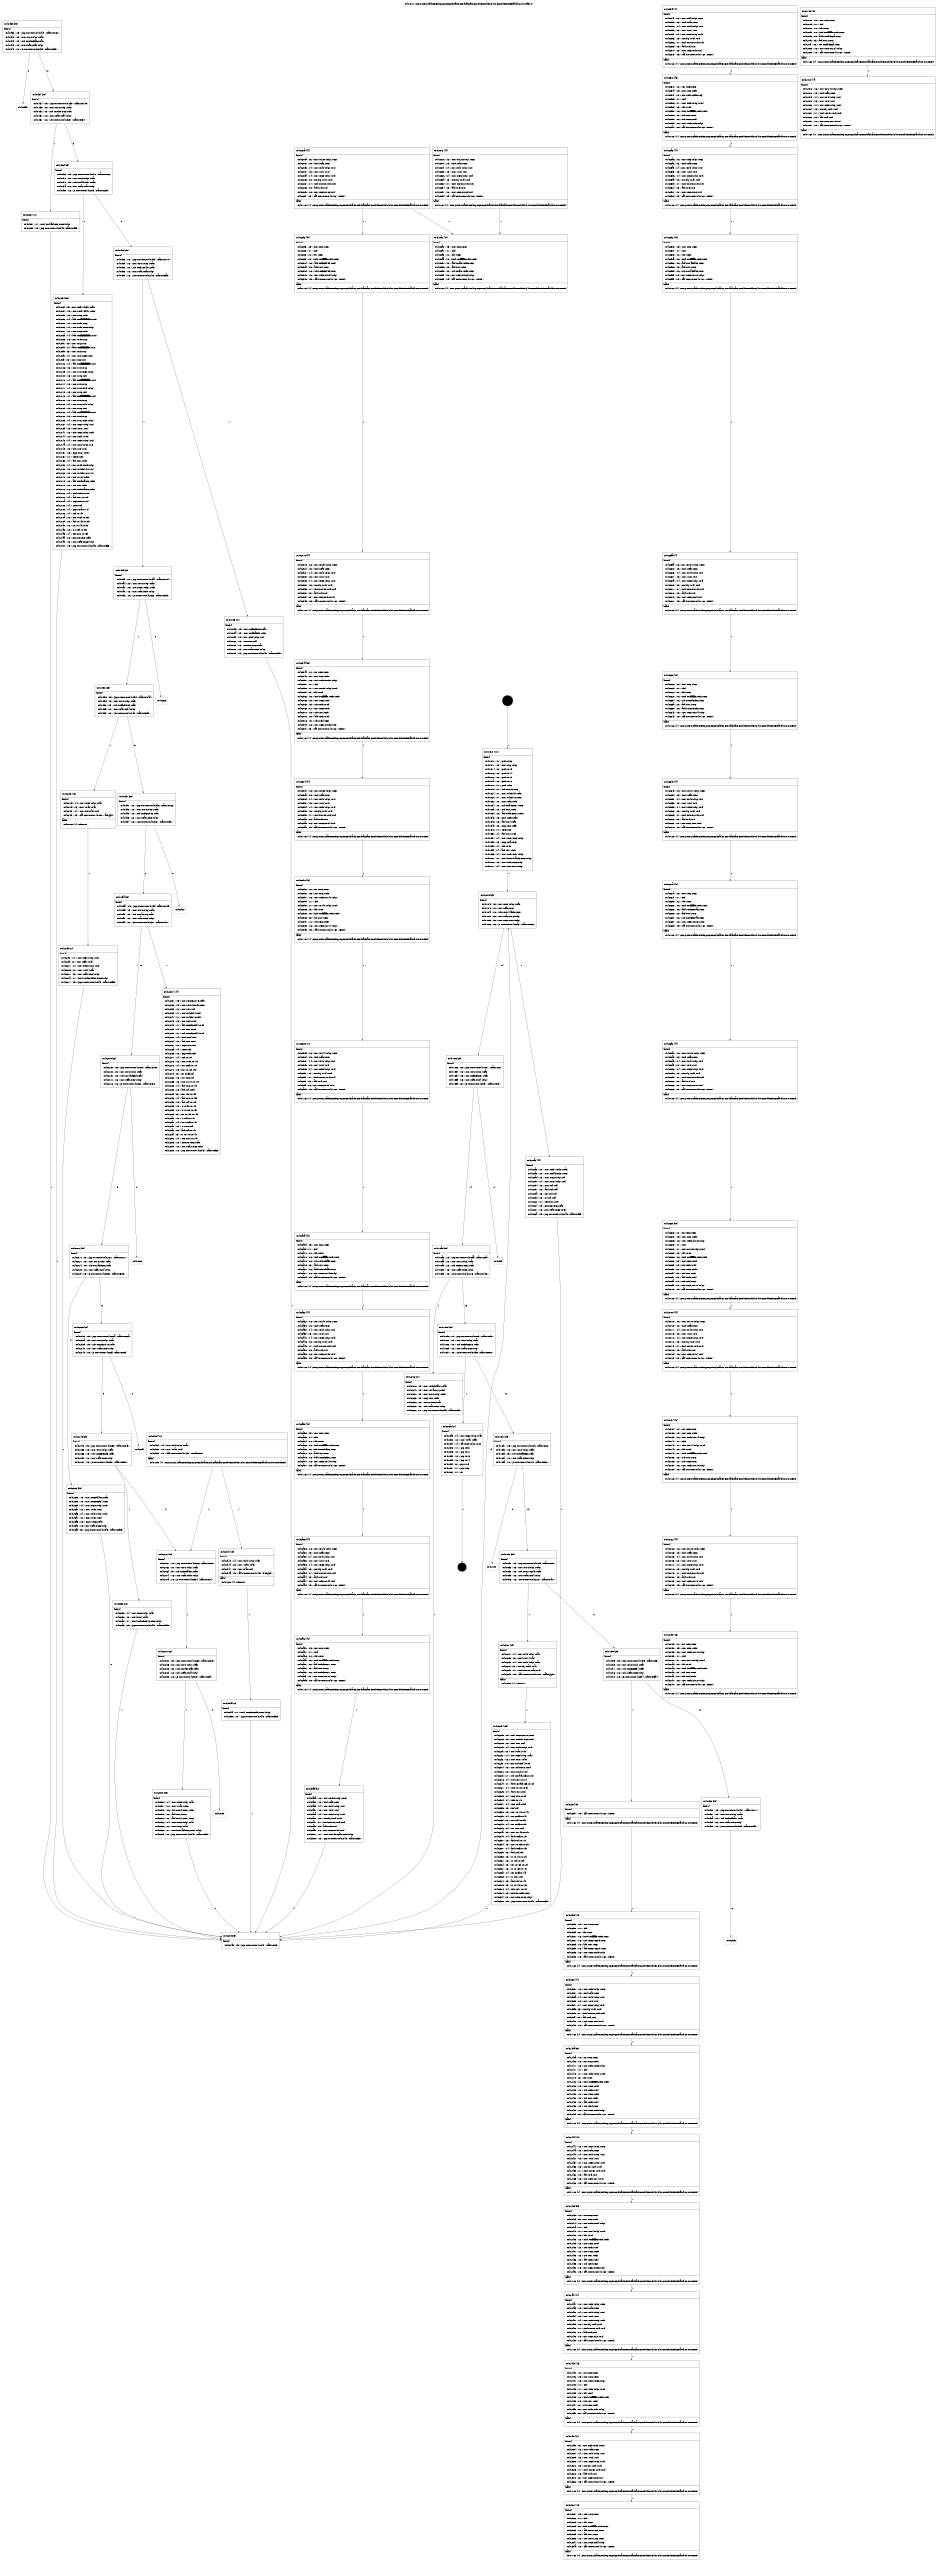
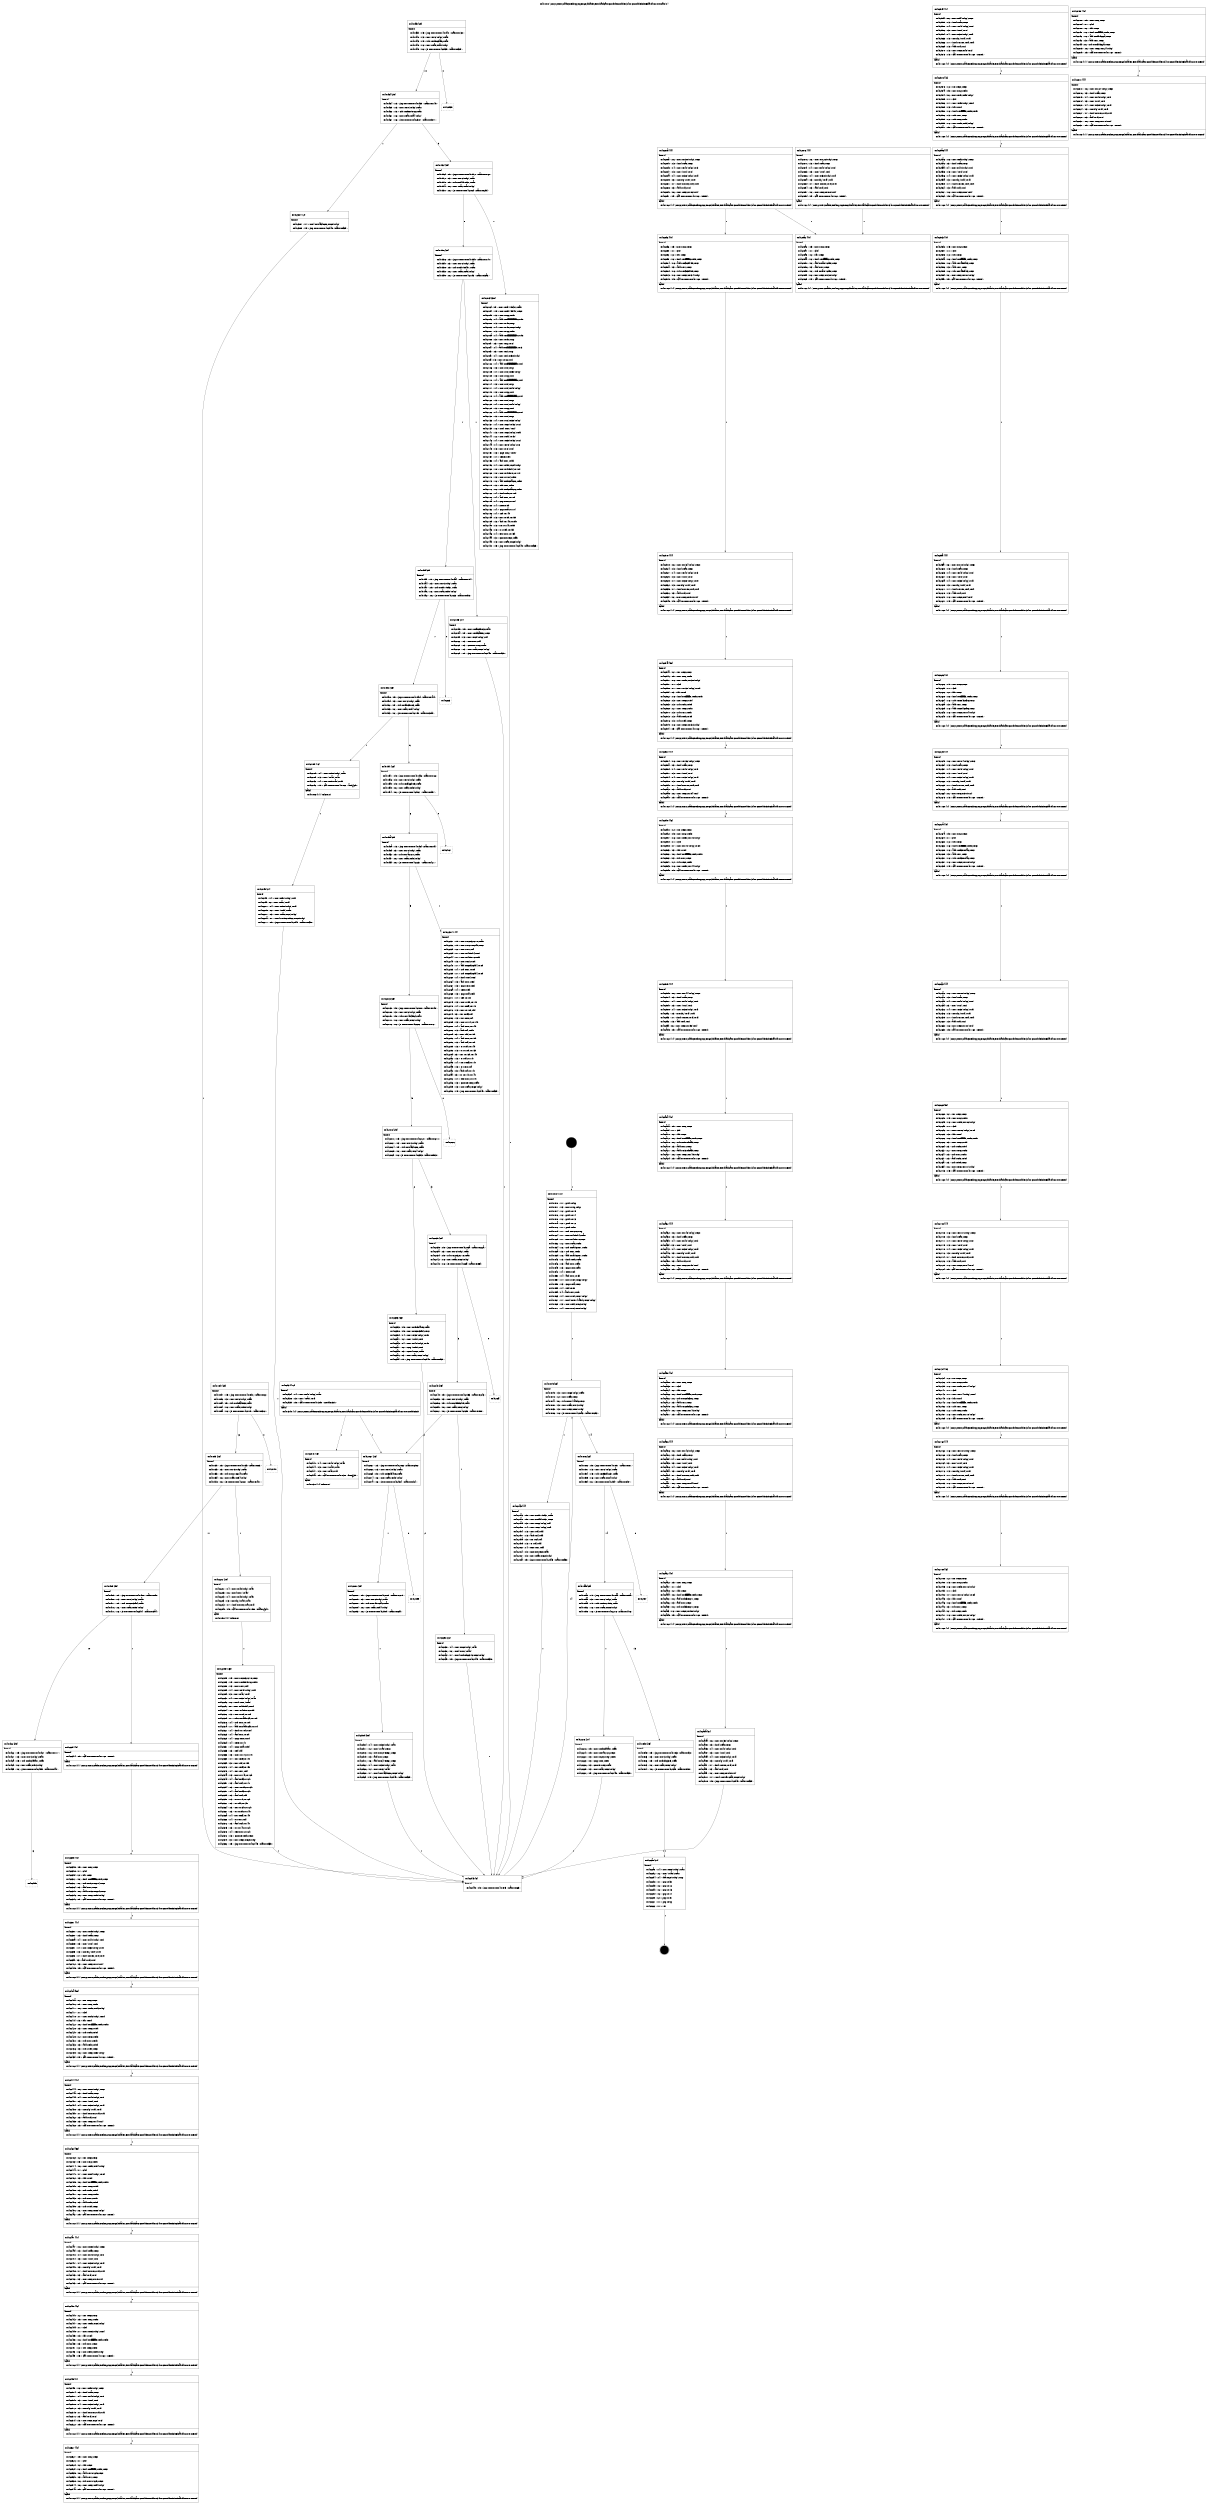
edge "0x401ebe [25]" -> "0x401ed7 [25]": removed, label "12"
node "0x402b4f [12]": removed
edge "0x402080 [25]" -> "0x402099": now "0x402067 [25]" -> "0x402099"
